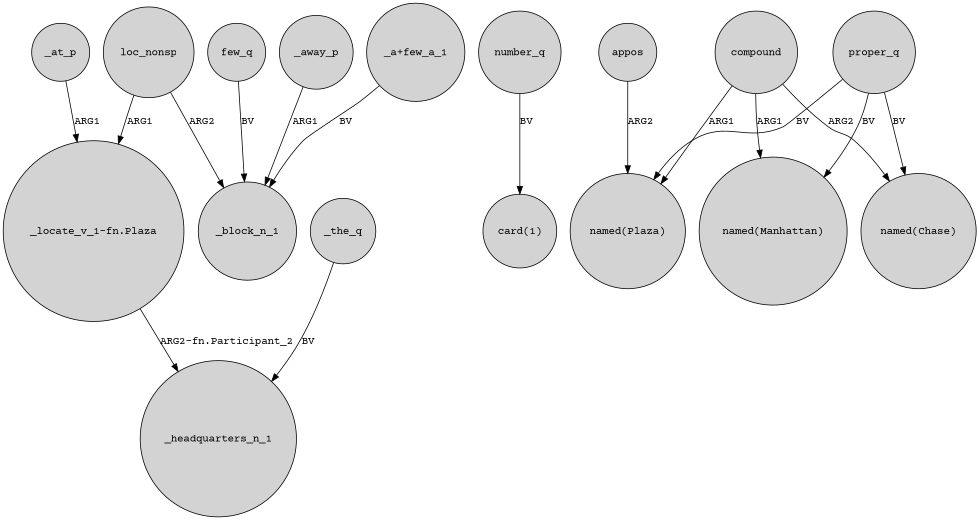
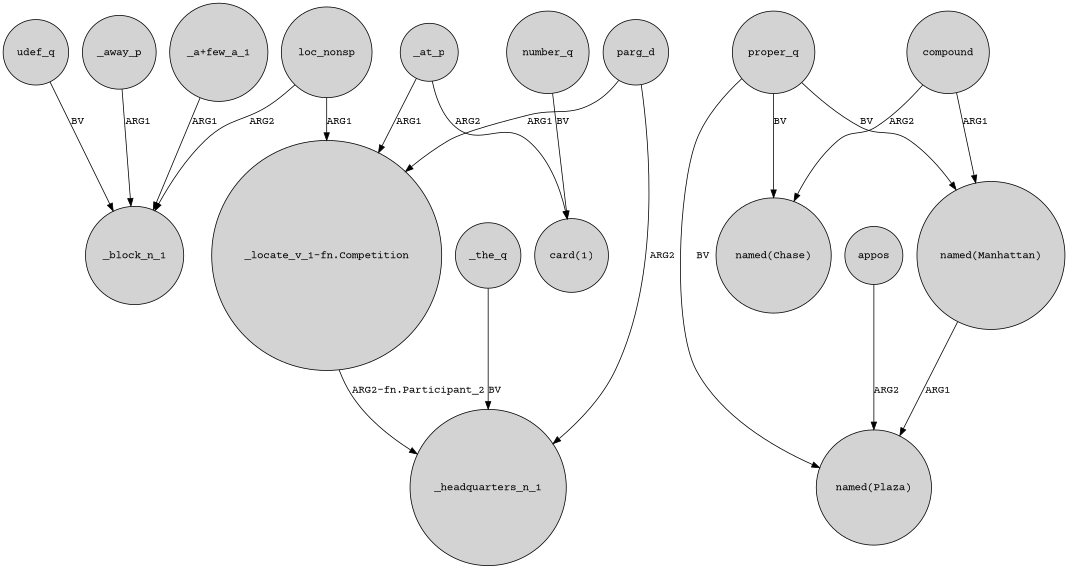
node "few_q": label "few_q" -> "udef_q"
node "parg_d": added
edge "_a+few_a_1" -> "_block_n_1": label "BV" -> "ARG1"
edge "compound" -> "named(Plaza)": now "named(Manhattan)" -> "named(Plaza)"
edge "_at_p" -> "card(1)": added, label "ARG2"
node "_locate_v_1-fn.Plaza": label "_locate_v_1-fn.Plaza" -> "_locate_v_1-fn.Competition"
